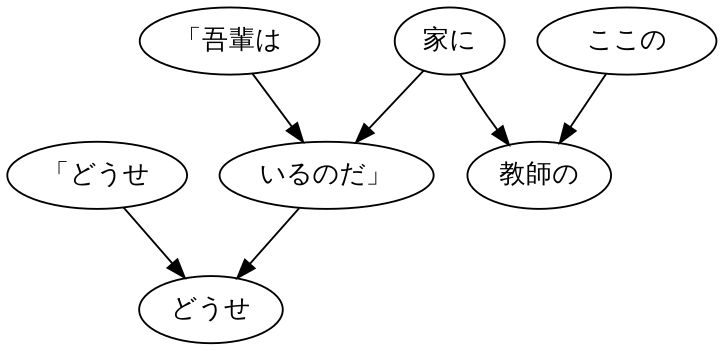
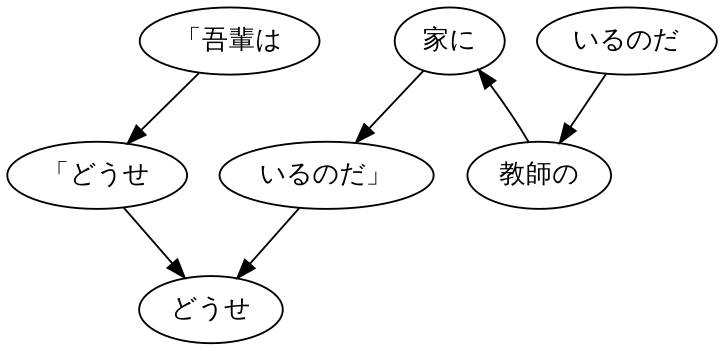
node "ここの": label "ここの" -> "いるのだ"
edge "「吾輩は" -> "いるのだ」": now "「吾輩は" -> "「どうせ"
edge "家に" -> "教師の": reversed
